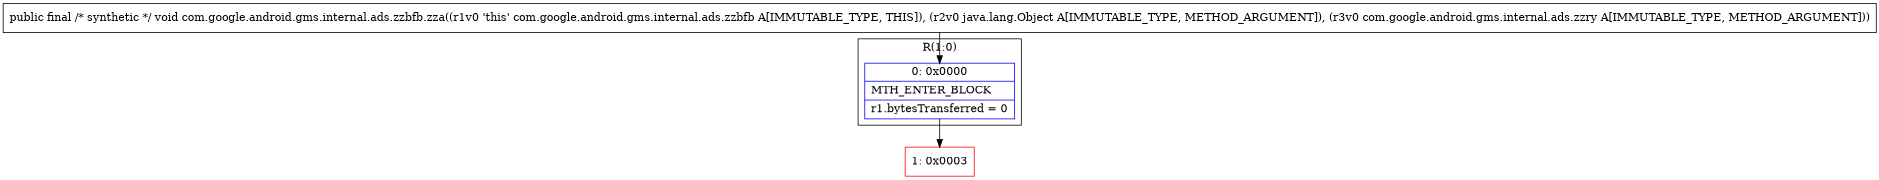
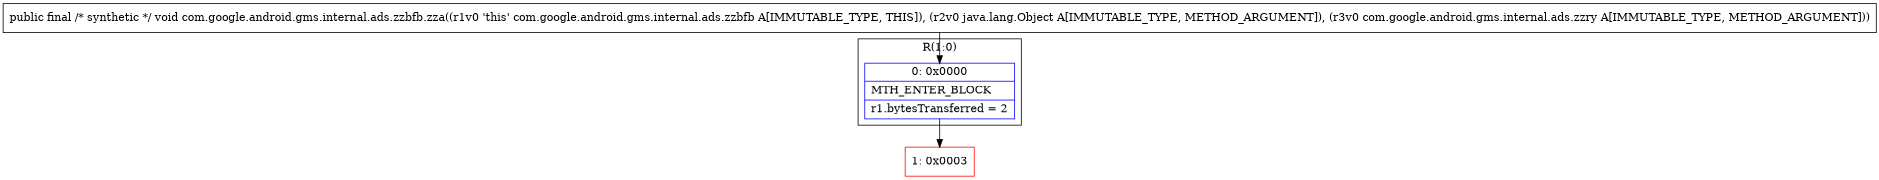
node "0: 0x0000": text "r1.bytesTransferred = 0" -> "r1.bytesTransferred = 2"
